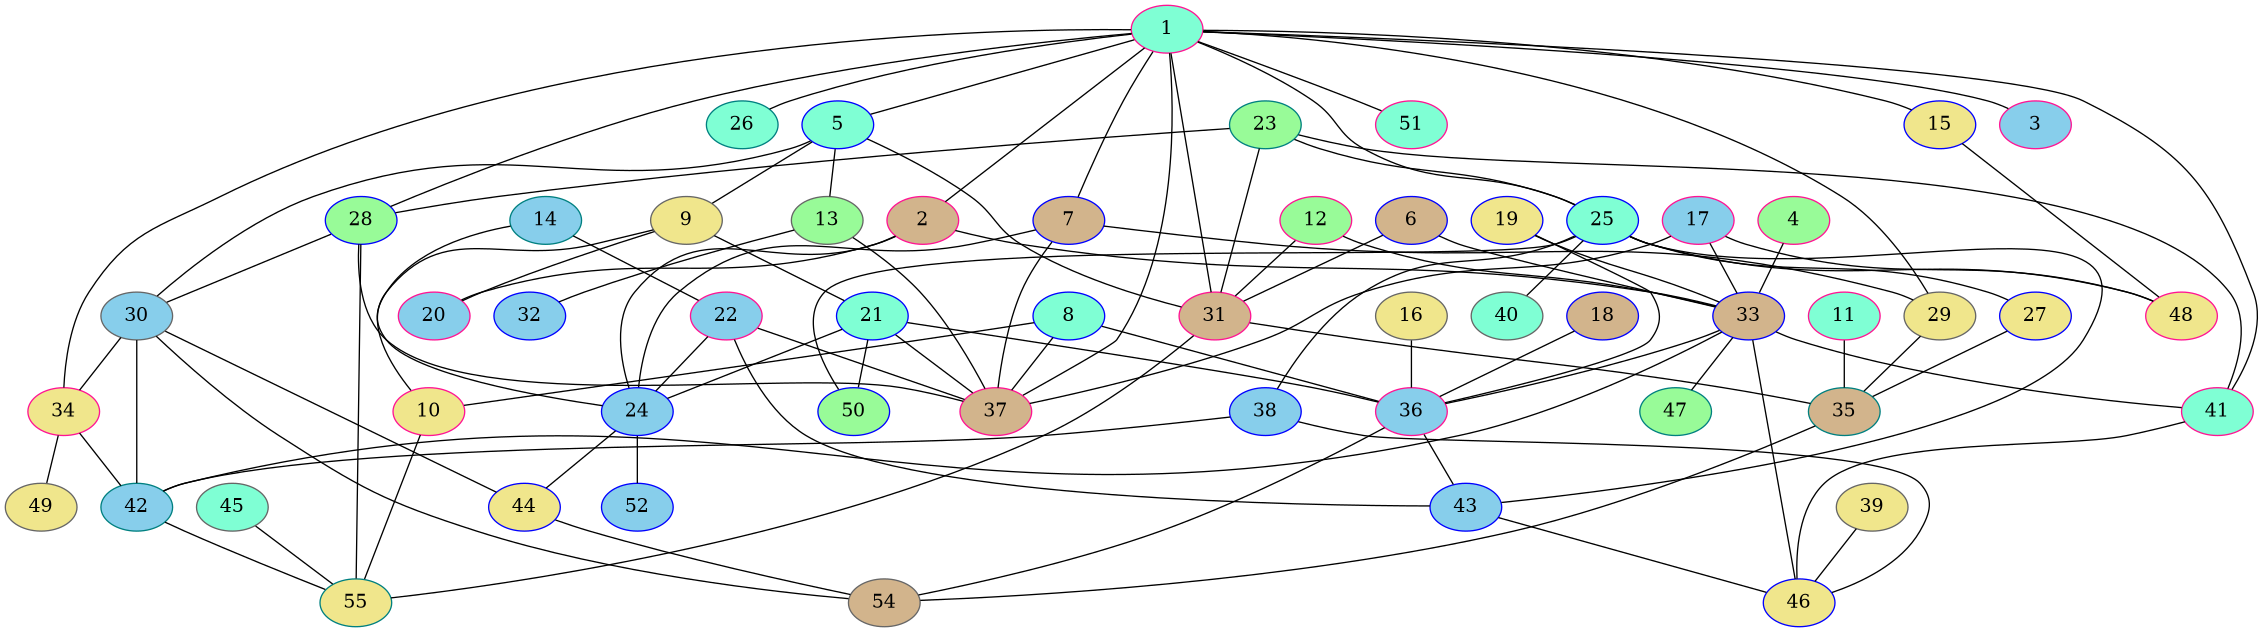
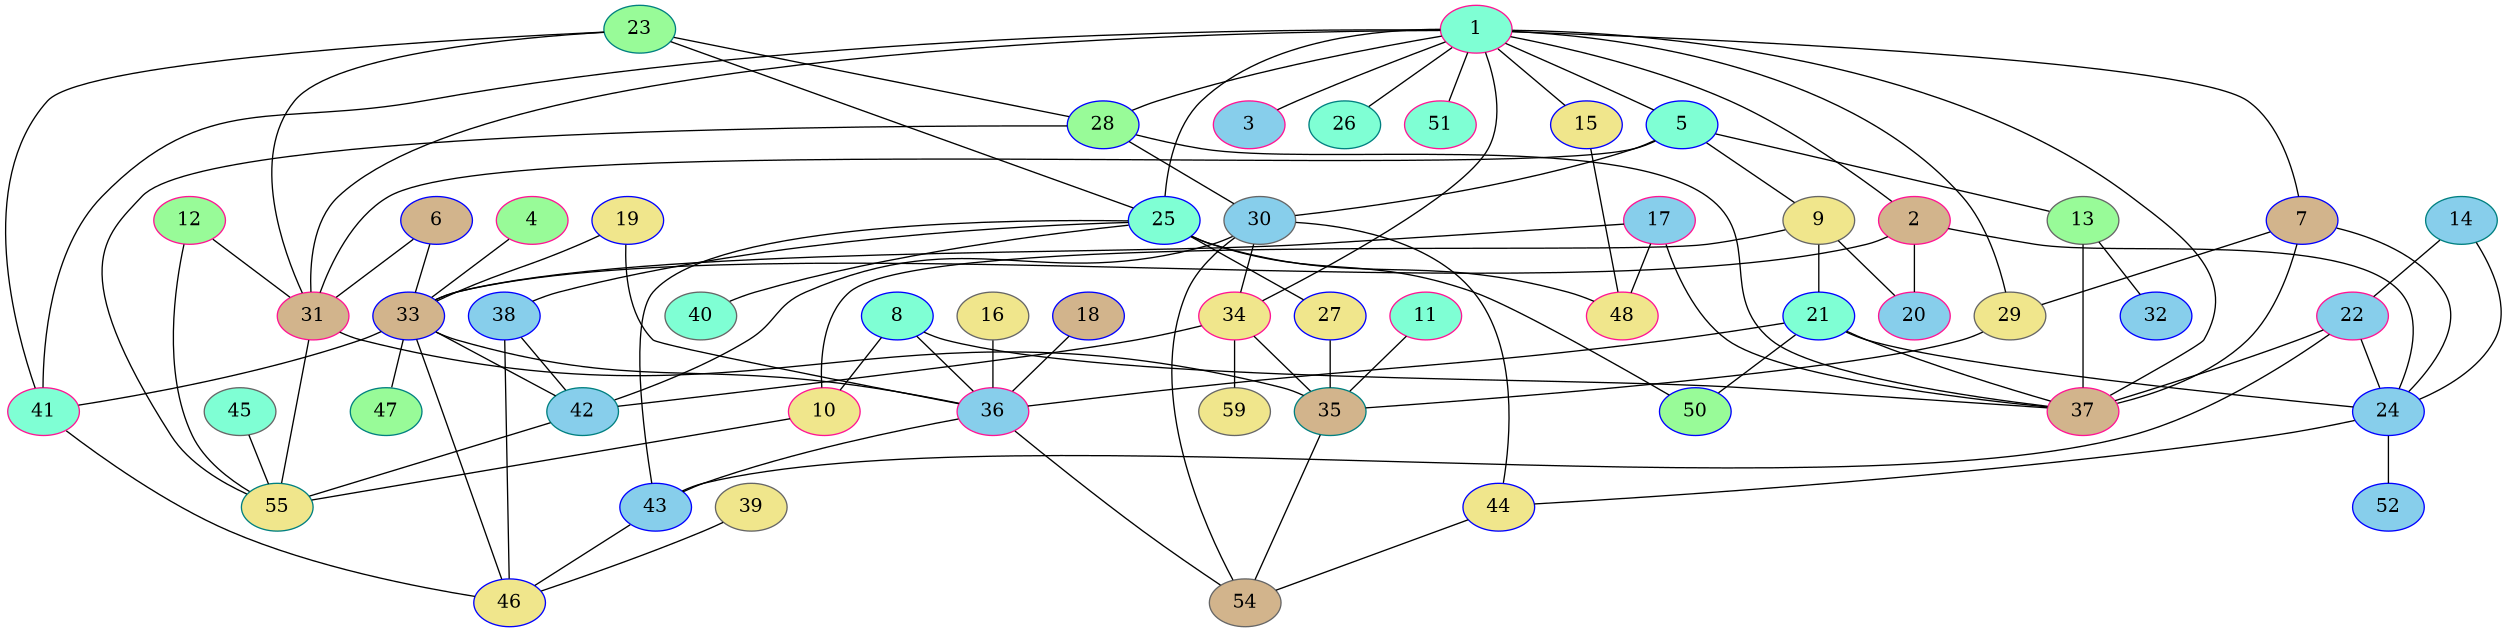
edge "12" -- "33": now "12" -- "55"
edge "34" -- "35": added
node "49": label "49" -> "59"
